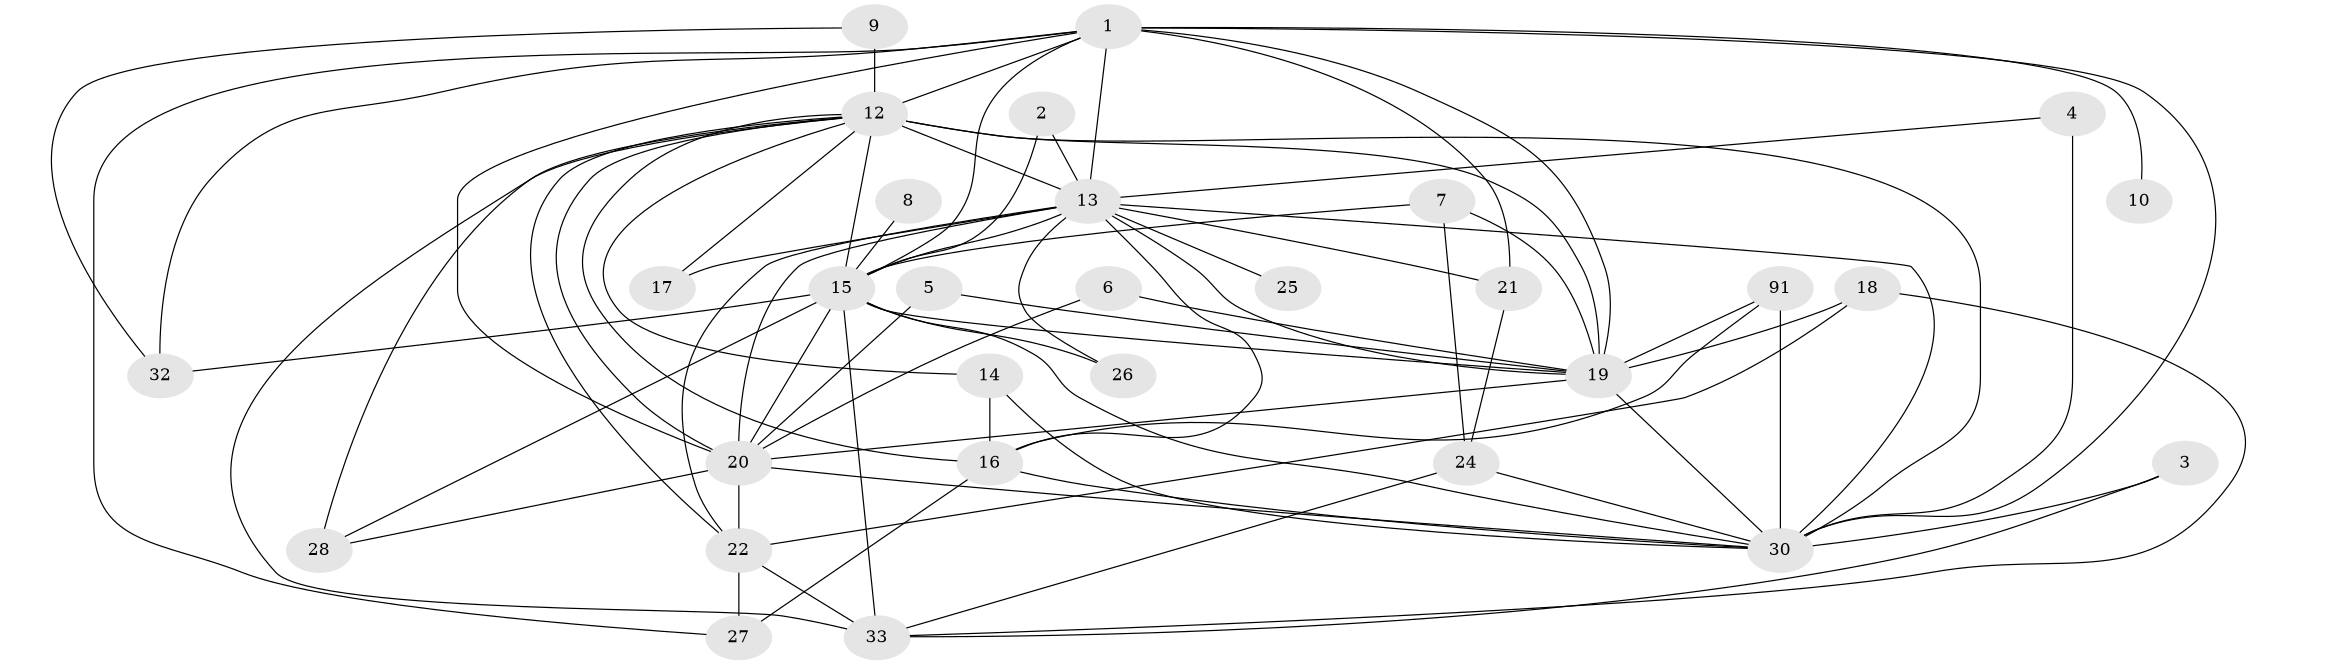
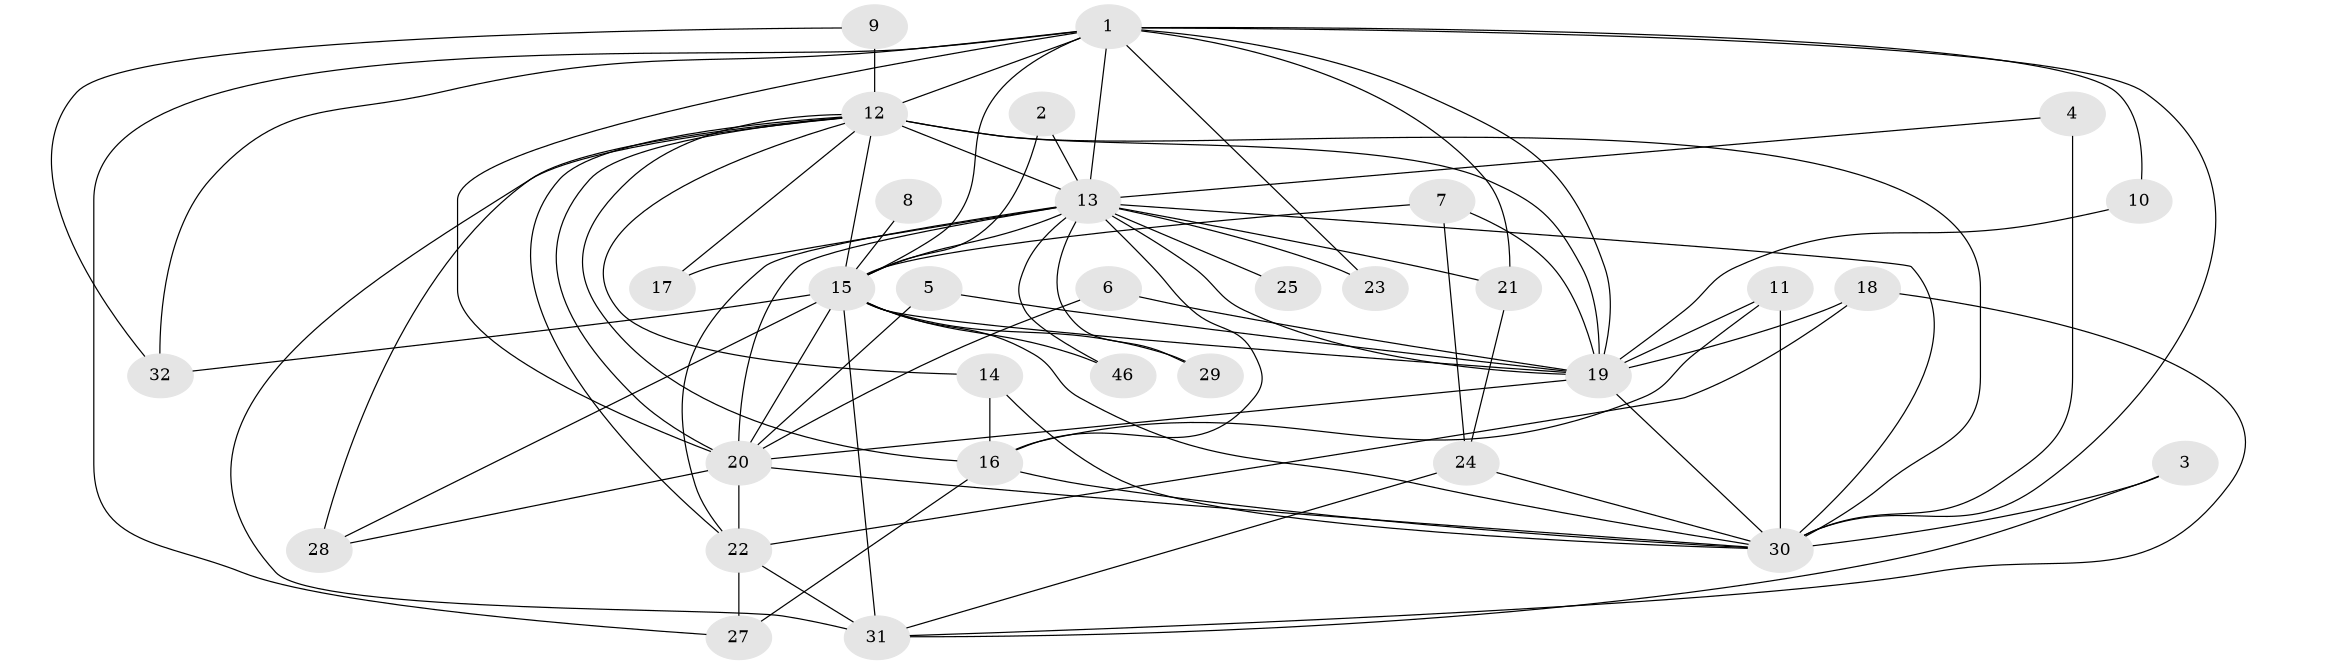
edge "10" -- "19": added
node "23": added
node "91": label "91" -> "11"
node "26": label "26" -> "46"
node "29": added
node "33": label "33" -> "31"
